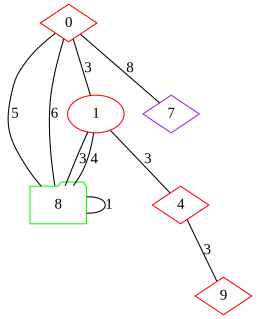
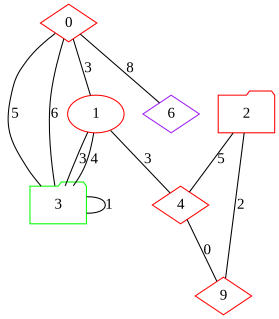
node "7": label "7" -> "6"
node "2": added
node "8": label "8" -> "3"
edge "4" -- "9": label "3" -> "0"
